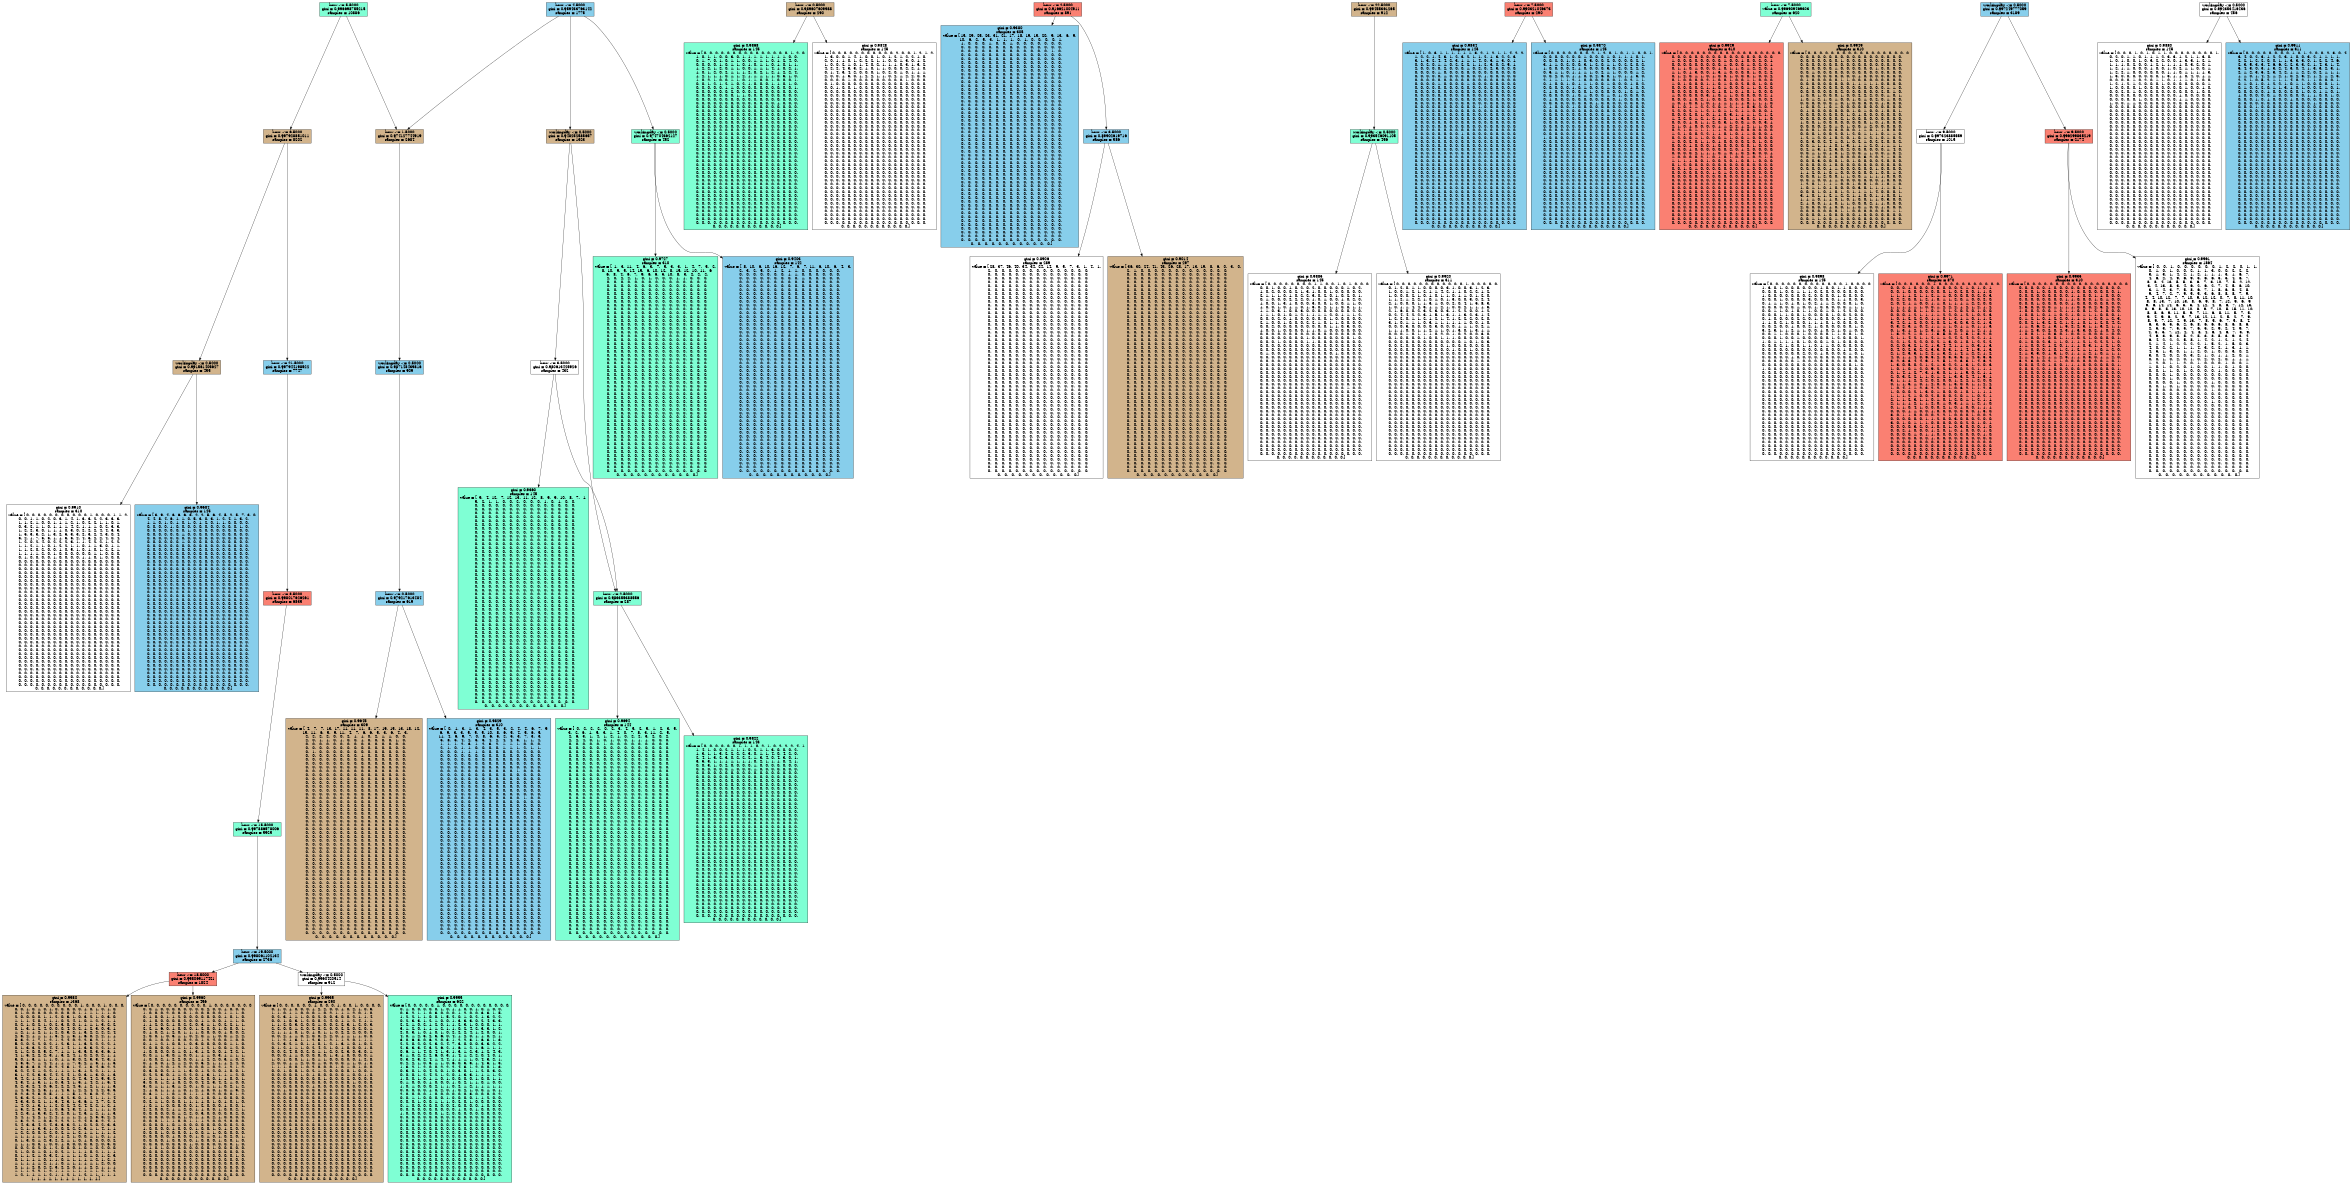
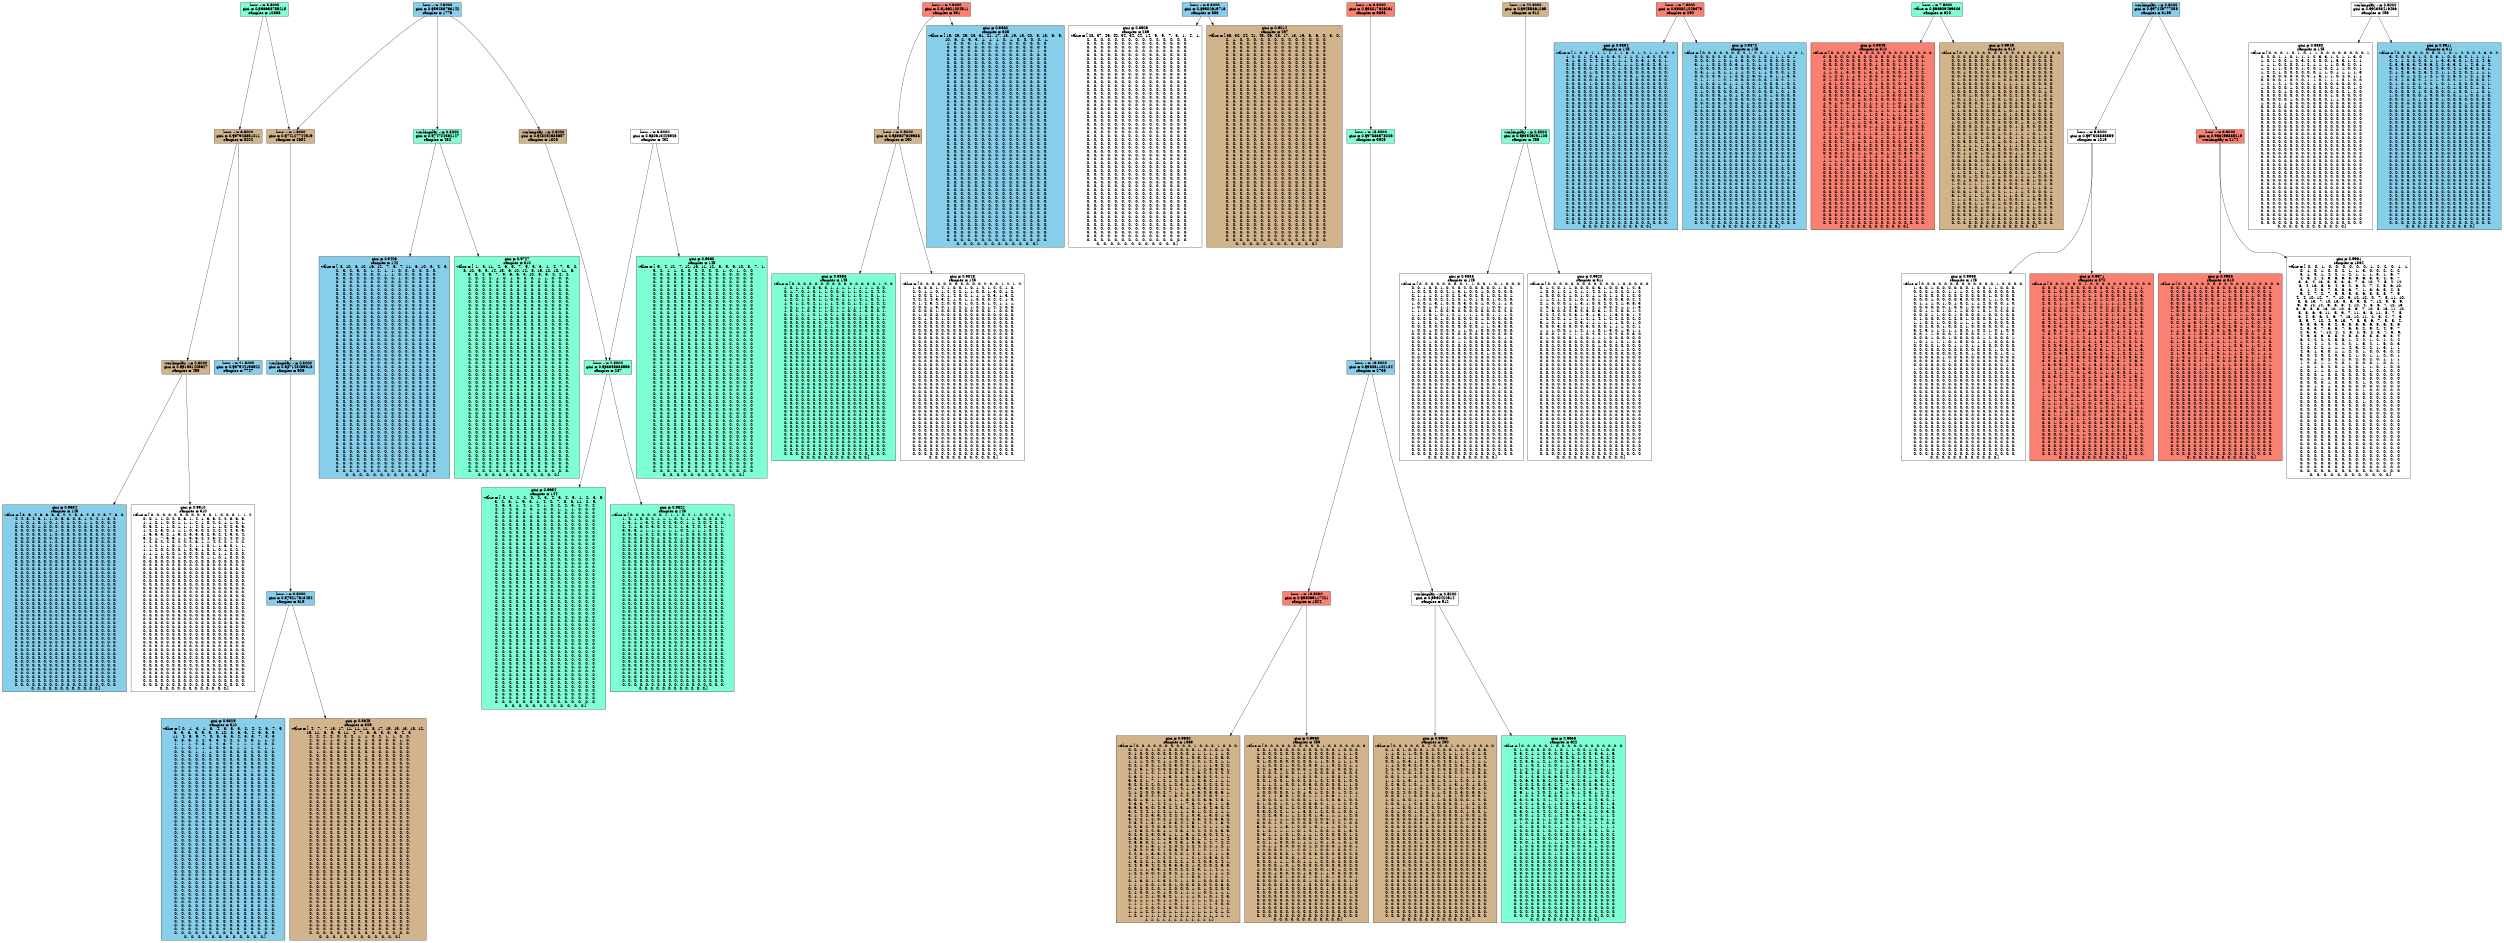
edge "hour <= 2.5000 gini = 0.916621004911 samples = 891" -> "hour <= 3.5000 gini = 0.89902619716 samples = 586": now "hour <= 2.5000 gini = 0.916621004911 samples = 891" -> "hour <= 0.5000 gini = 0.989607609988 samples = 290"
node "hour <= 9.5000 gini = 0.996299835219 samples = 2174": label "hour <= 9.5000 gini = 0.996299835219 samples = 2174" -> "hour <= 9.5000 gini = 0.996299835219 workingday = 2174"
edge "workingday <= 0.5000 gini = 0.948252585657 samples = 1323" -> "hour <= 3.5000 gini = 0.980613425926 samples = 432": removed
edge "hour <= 21.5000 gini = 0.997944198522 samples = 7747" -> "hour <= 8.5000 gini = 0.998017626261 samples = 6835": removed
